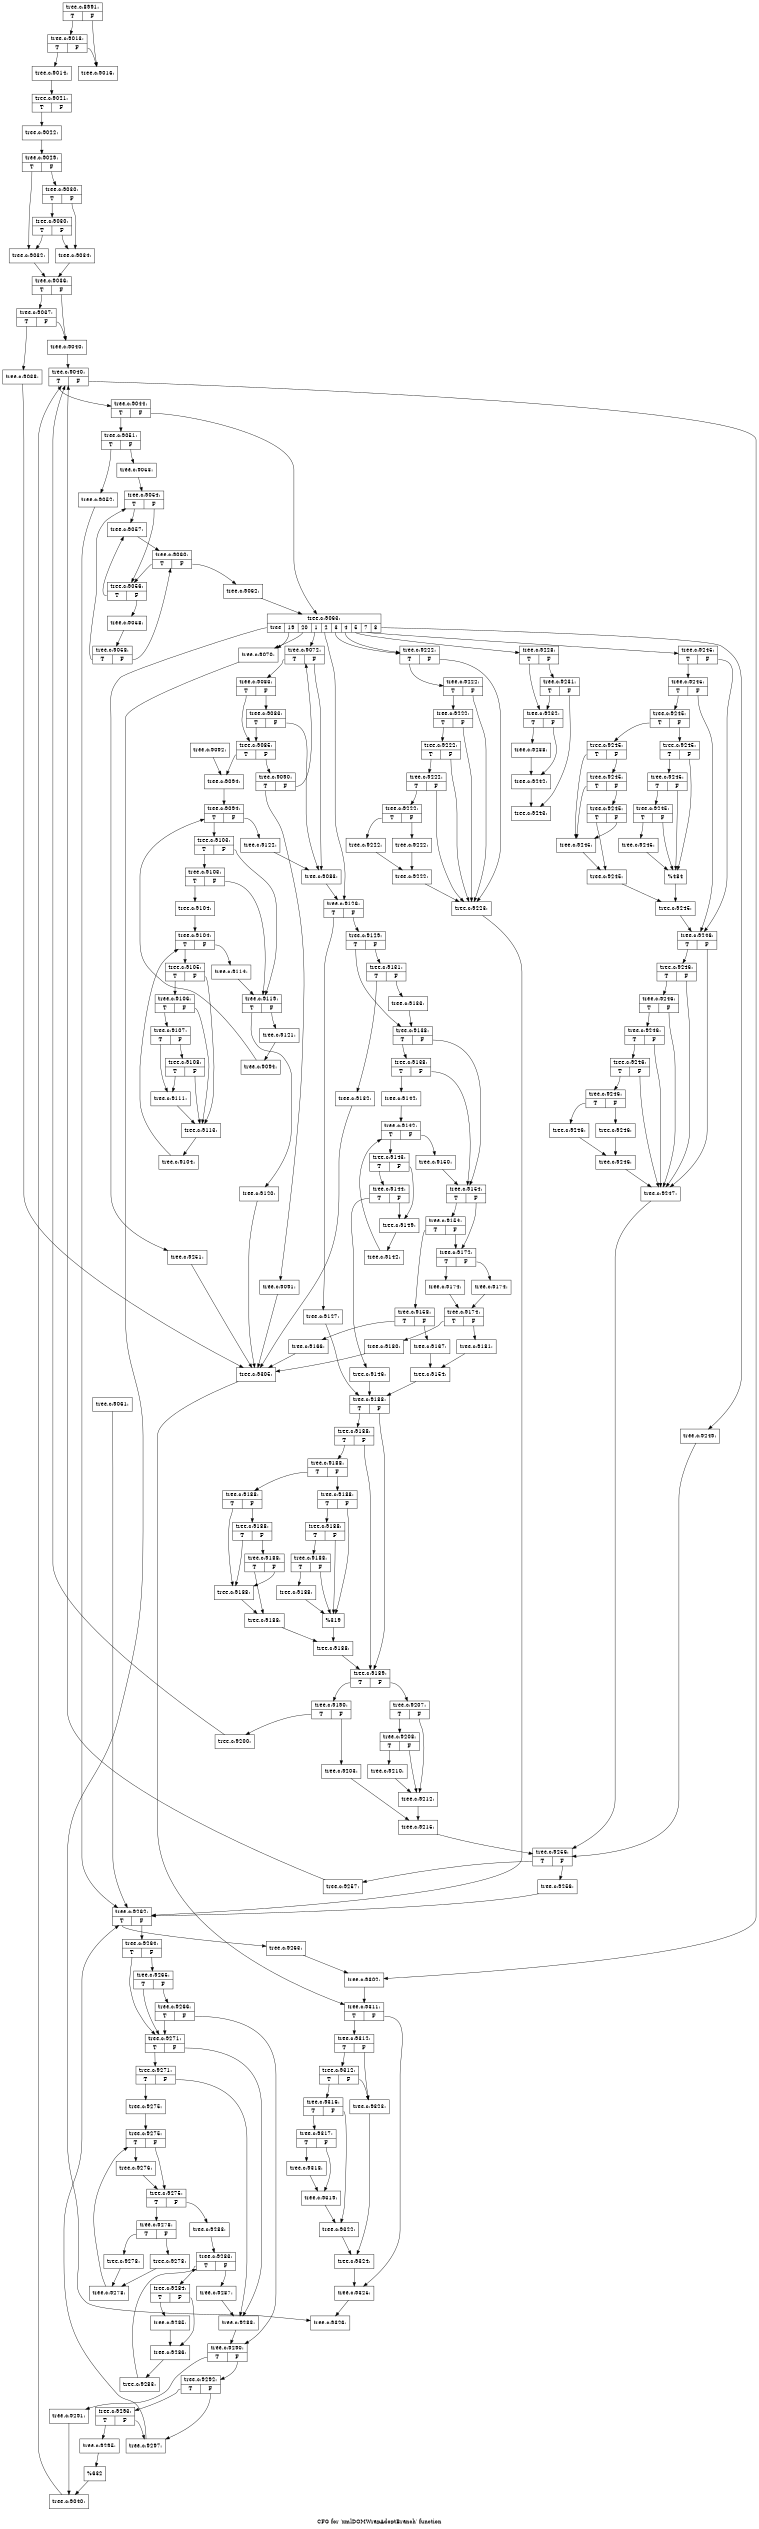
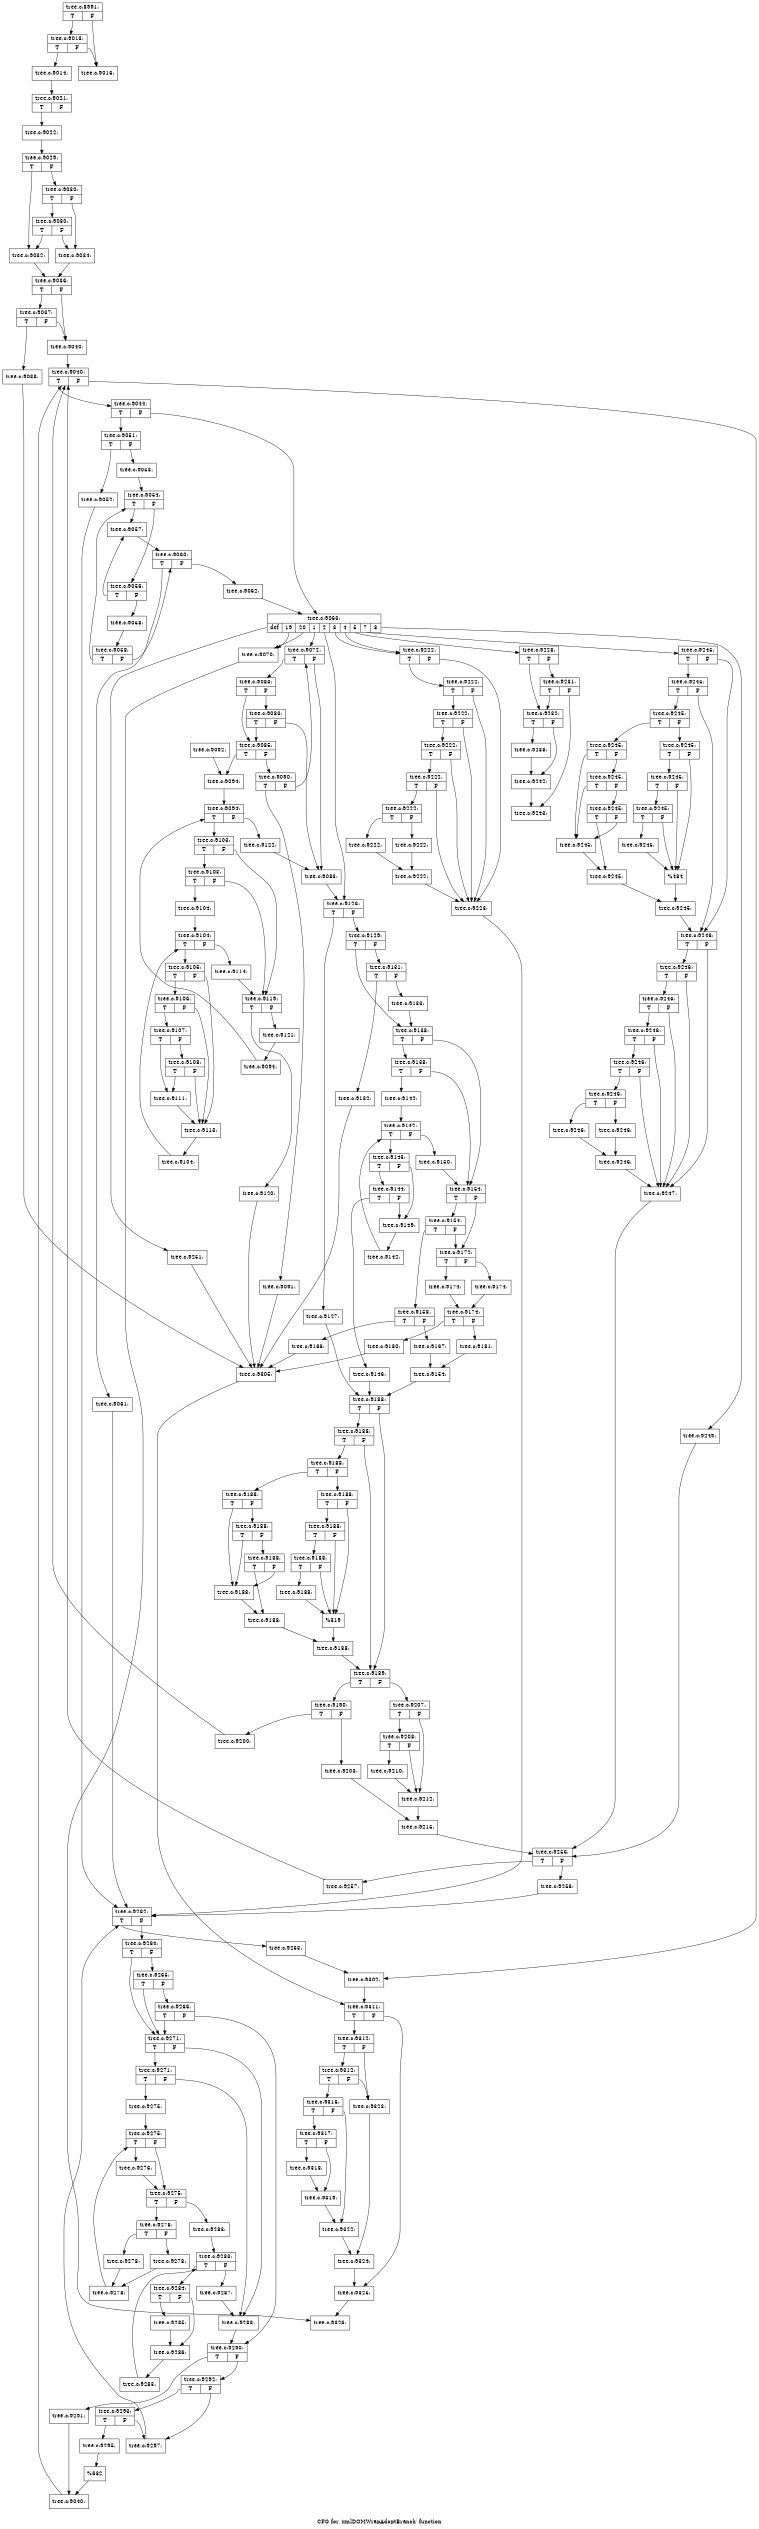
edge "tree.c:9060:" -> "tree.c:9056:": now "tree.c:9060:" -> "tree.c:9061:"
node "tree.c:9063:": text "tree" -> "def"
